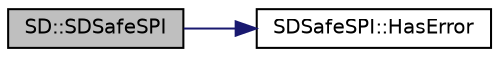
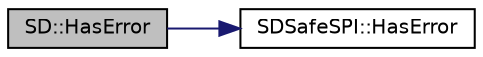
node "SD::SDSafeSPI": label "SD::SDSafeSPI" -> "SD::HasError"
